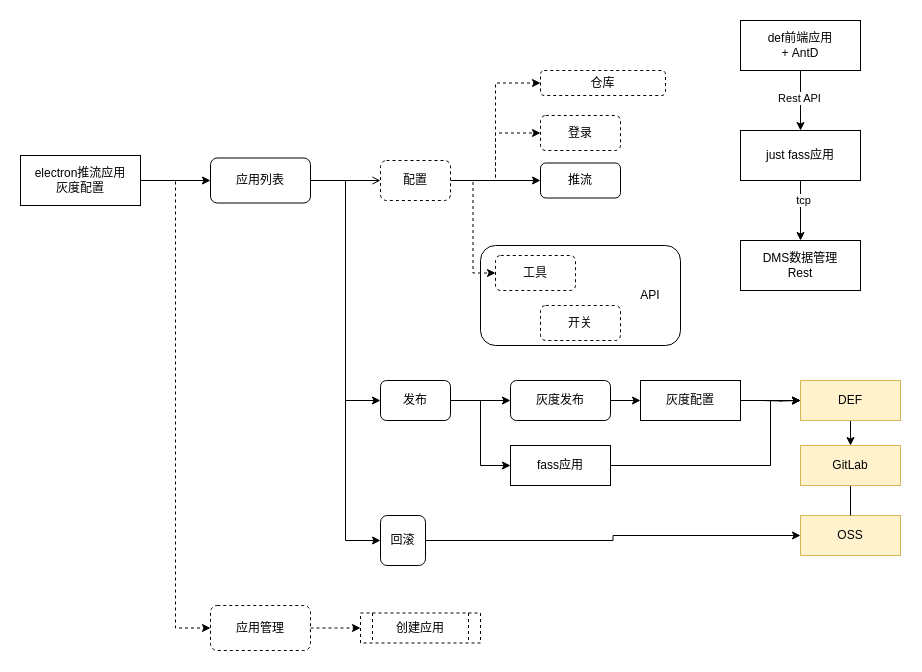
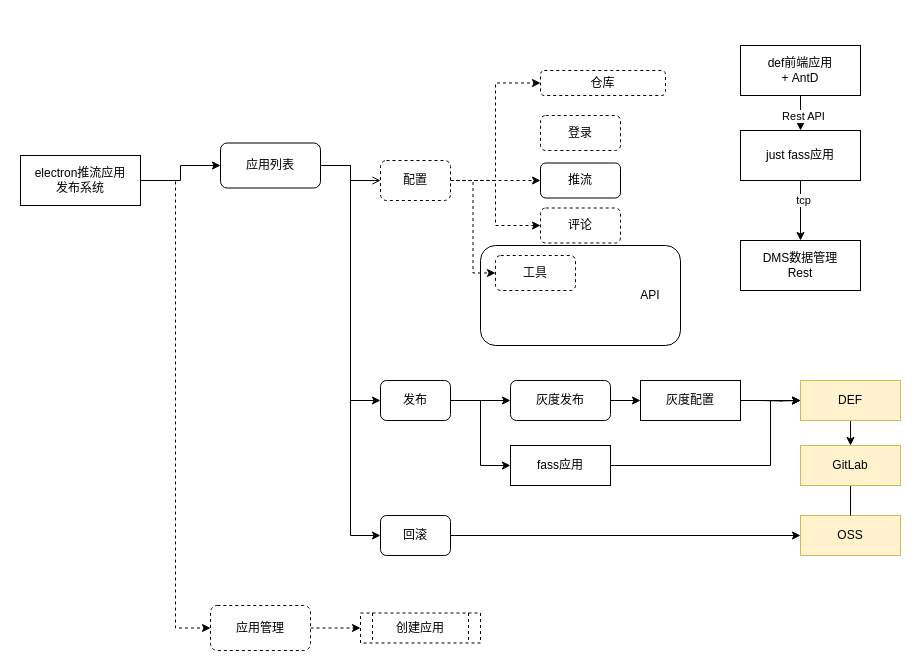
node "def前端应用 + AntD": moved (801, 46) -> (801, 71)
edge "配置" -> "登录": removed
node "electron推流应用 灰度配置": label "electron推流应用 灰度配置" -> "electron推流应用 发布系统"
node "应用列表": moved (261, 181) -> (271, 166)
edge "配置" -> "推流": style solid -> dashed
edge "配置" -> "评论": added
node "评论": added
node "开关": removed
node "回滚": size 45x50 -> 70x40
